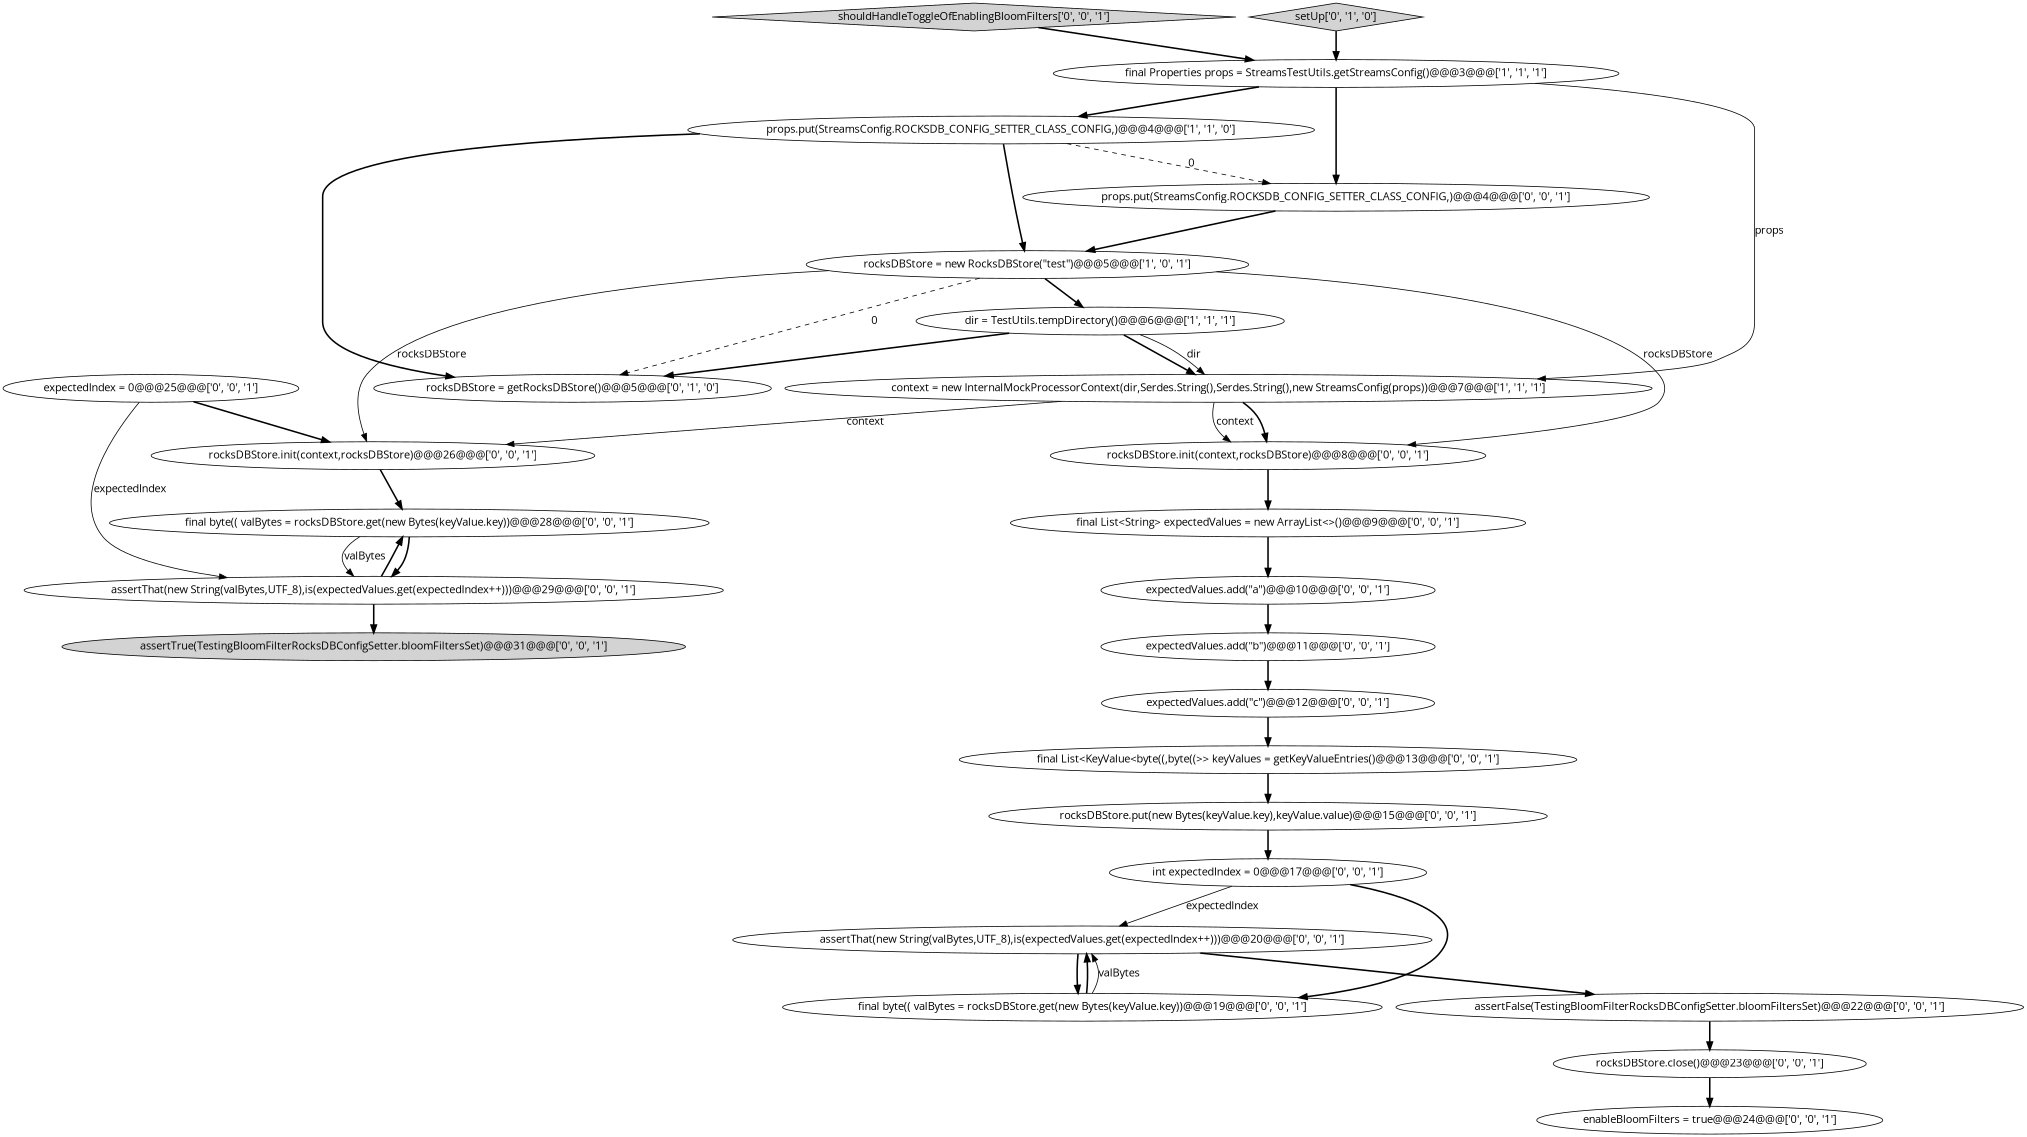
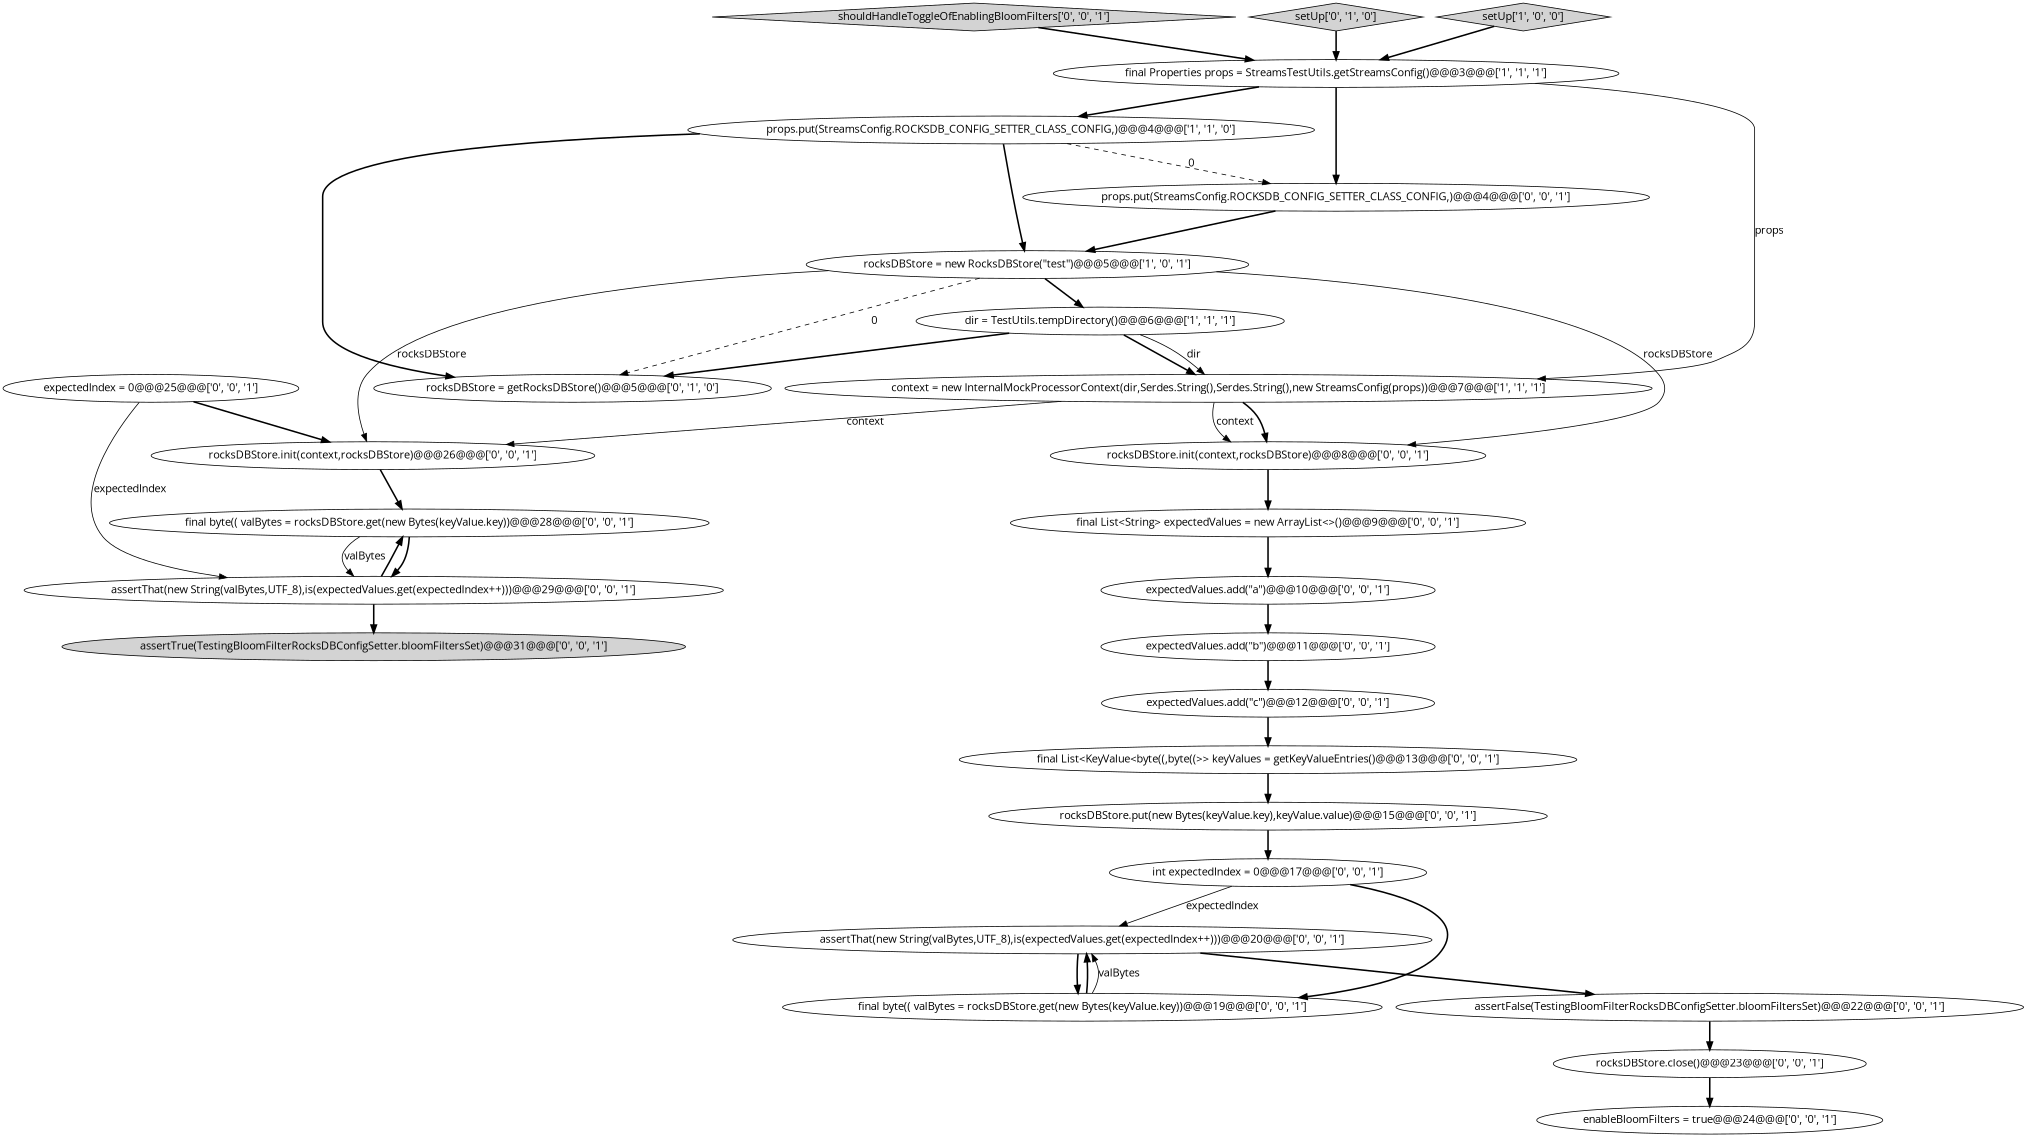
node "setUp['1', '0', '0']": added
